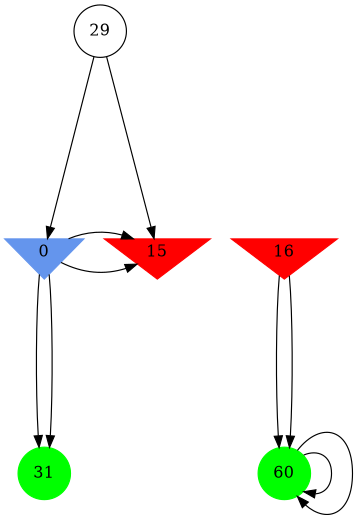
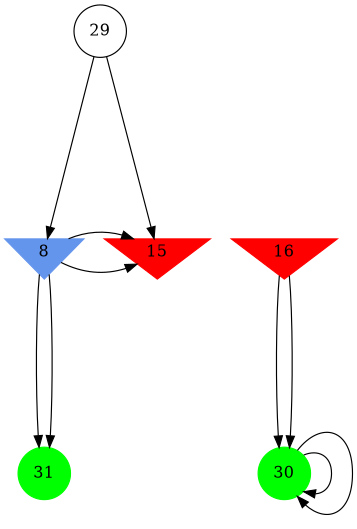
node "0": label "0" -> "8"
node "60": label "60" -> "30"
